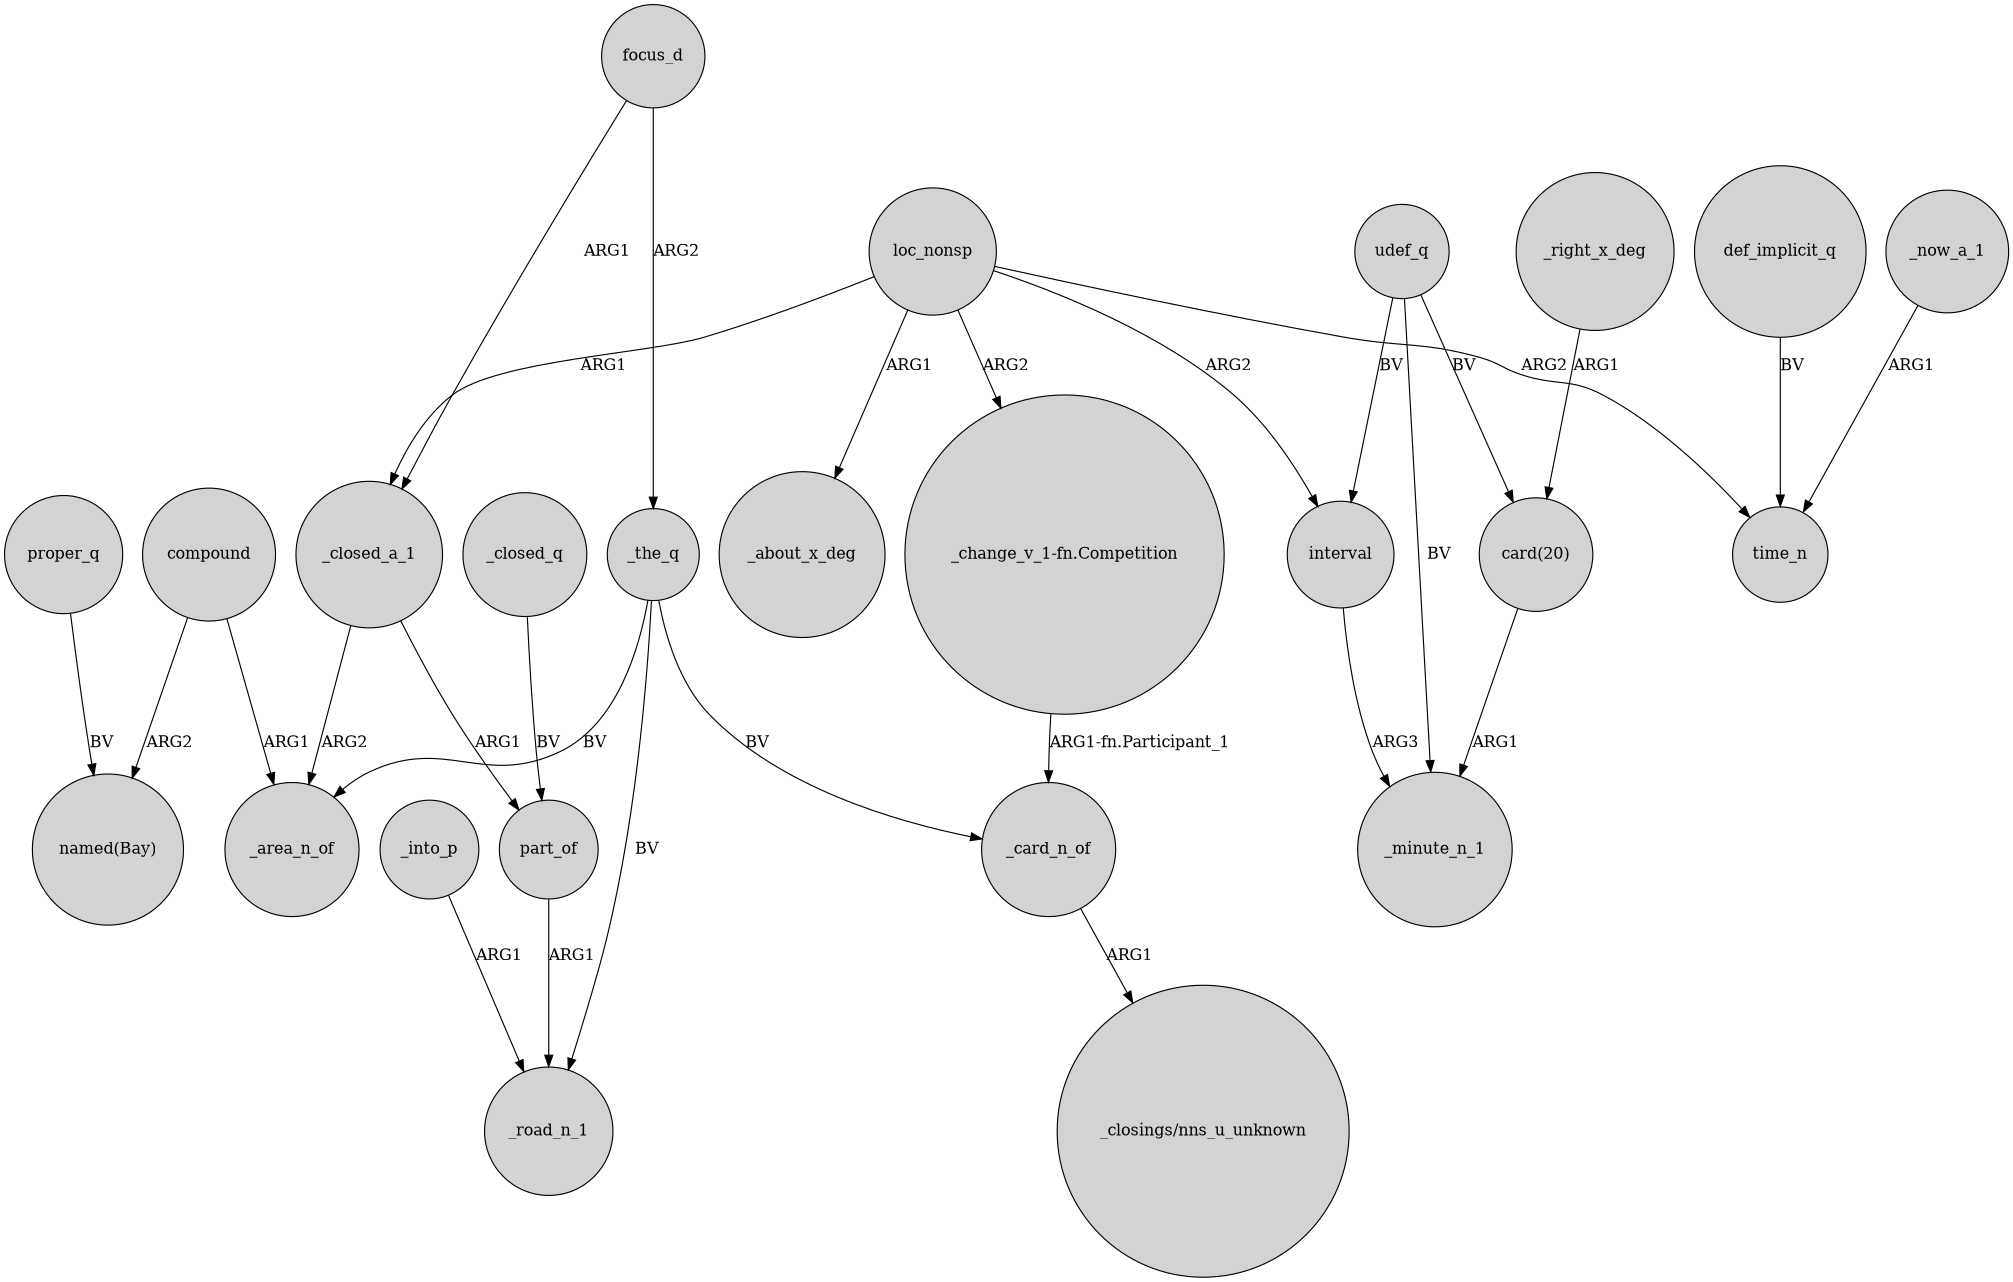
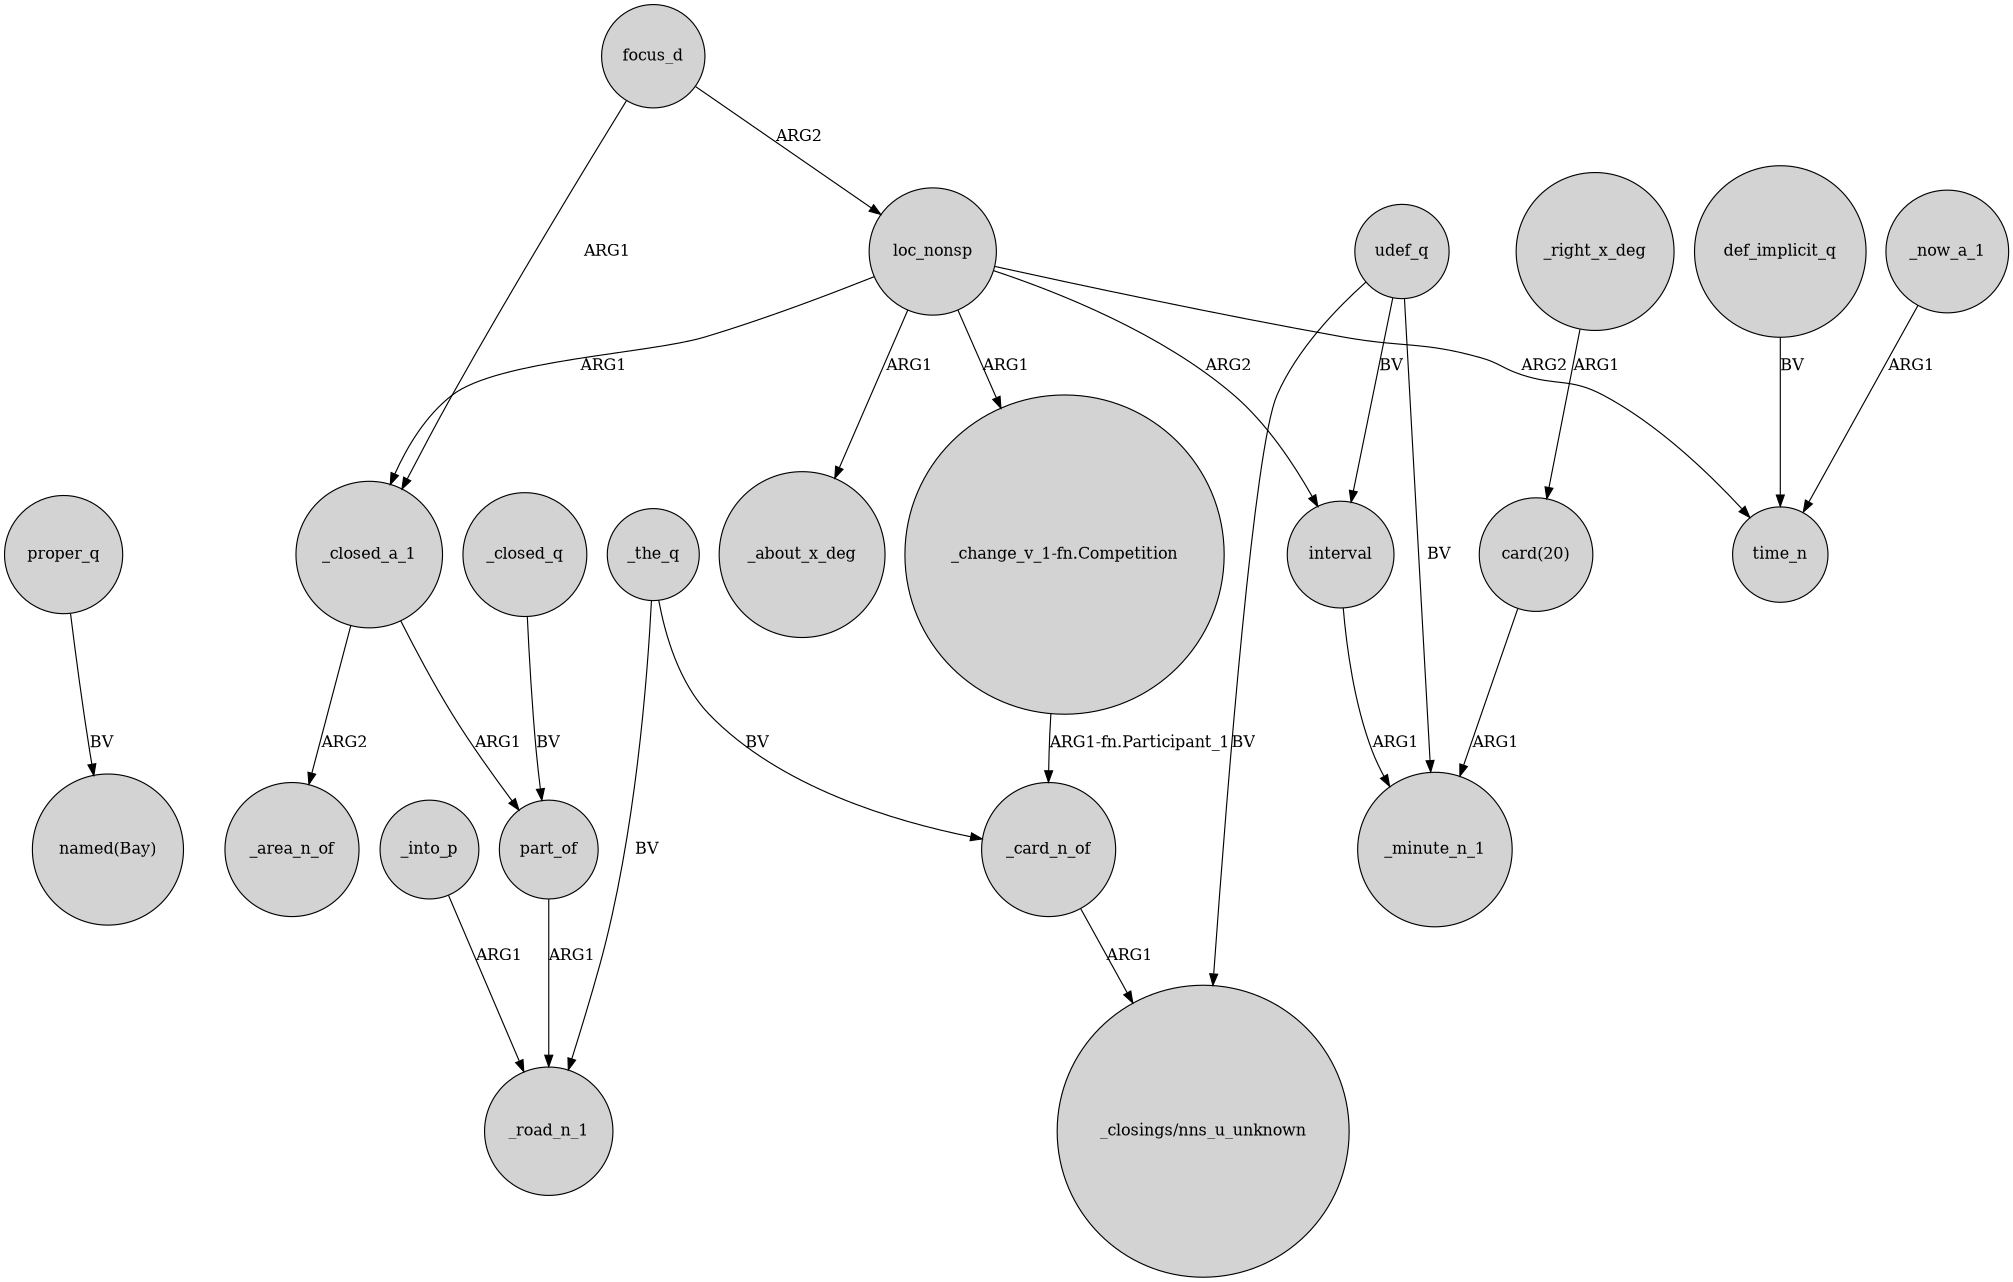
edge "focus_d" -> "_the_q": now "focus_d" -> "loc_nonsp"
edge "loc_nonsp" -> "_change_v_1-fn.Competition": label "ARG2" -> "ARG1"
edge "udef_q" -> "card(20)": now "udef_q" -> "_closings/nns_u_unknown"
node "compound": removed
edge "interval" -> "_minute_n_1": label "ARG3" -> "ARG1"
edge "_the_q" -> "_area_n_of": removed, label "BV"
